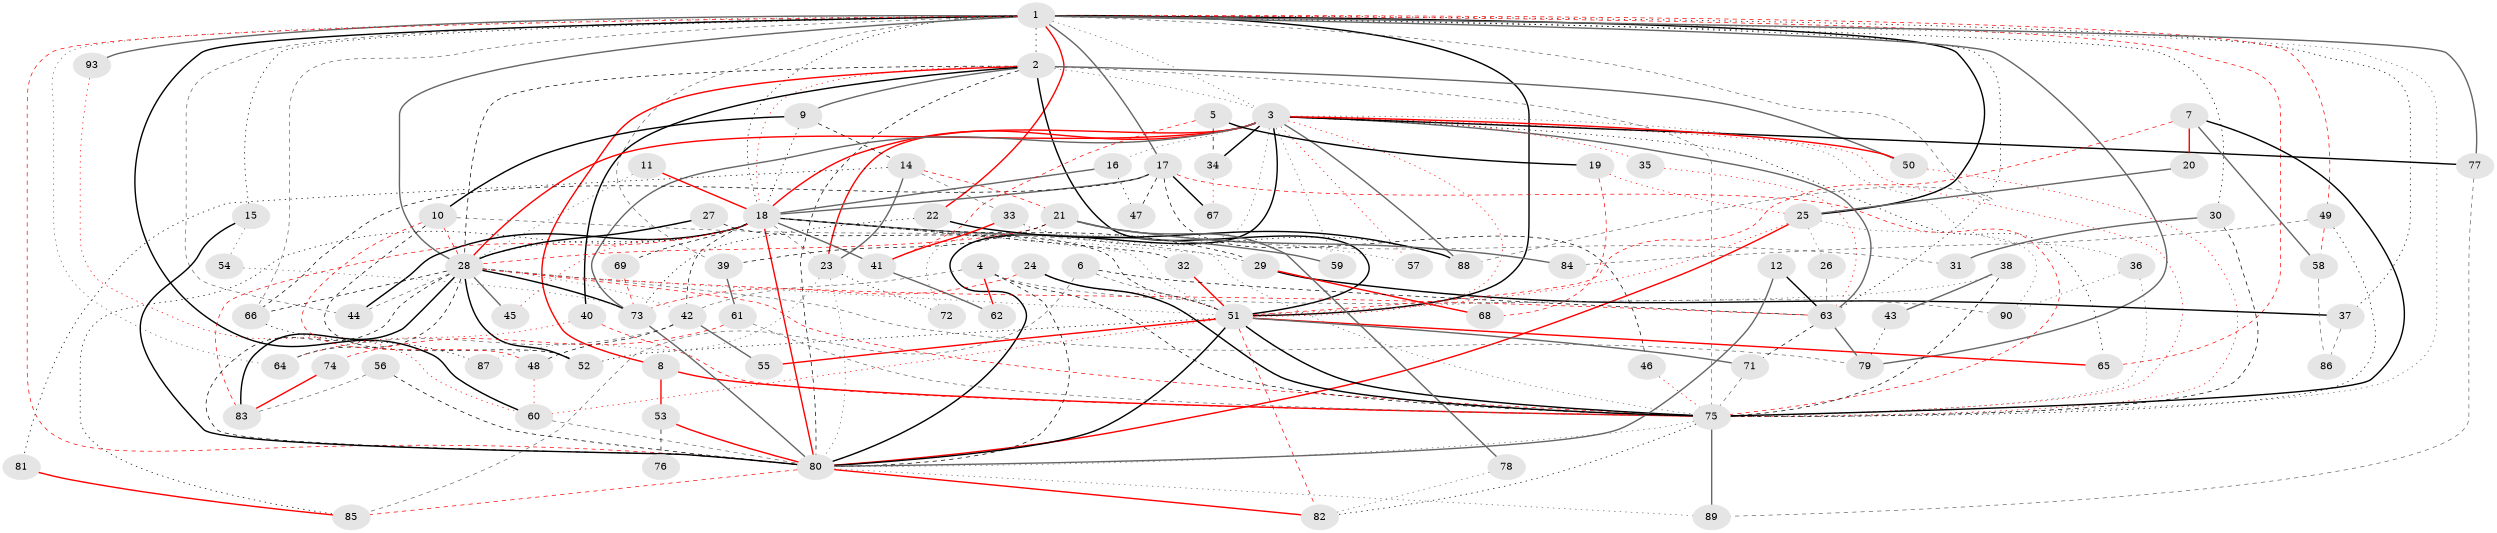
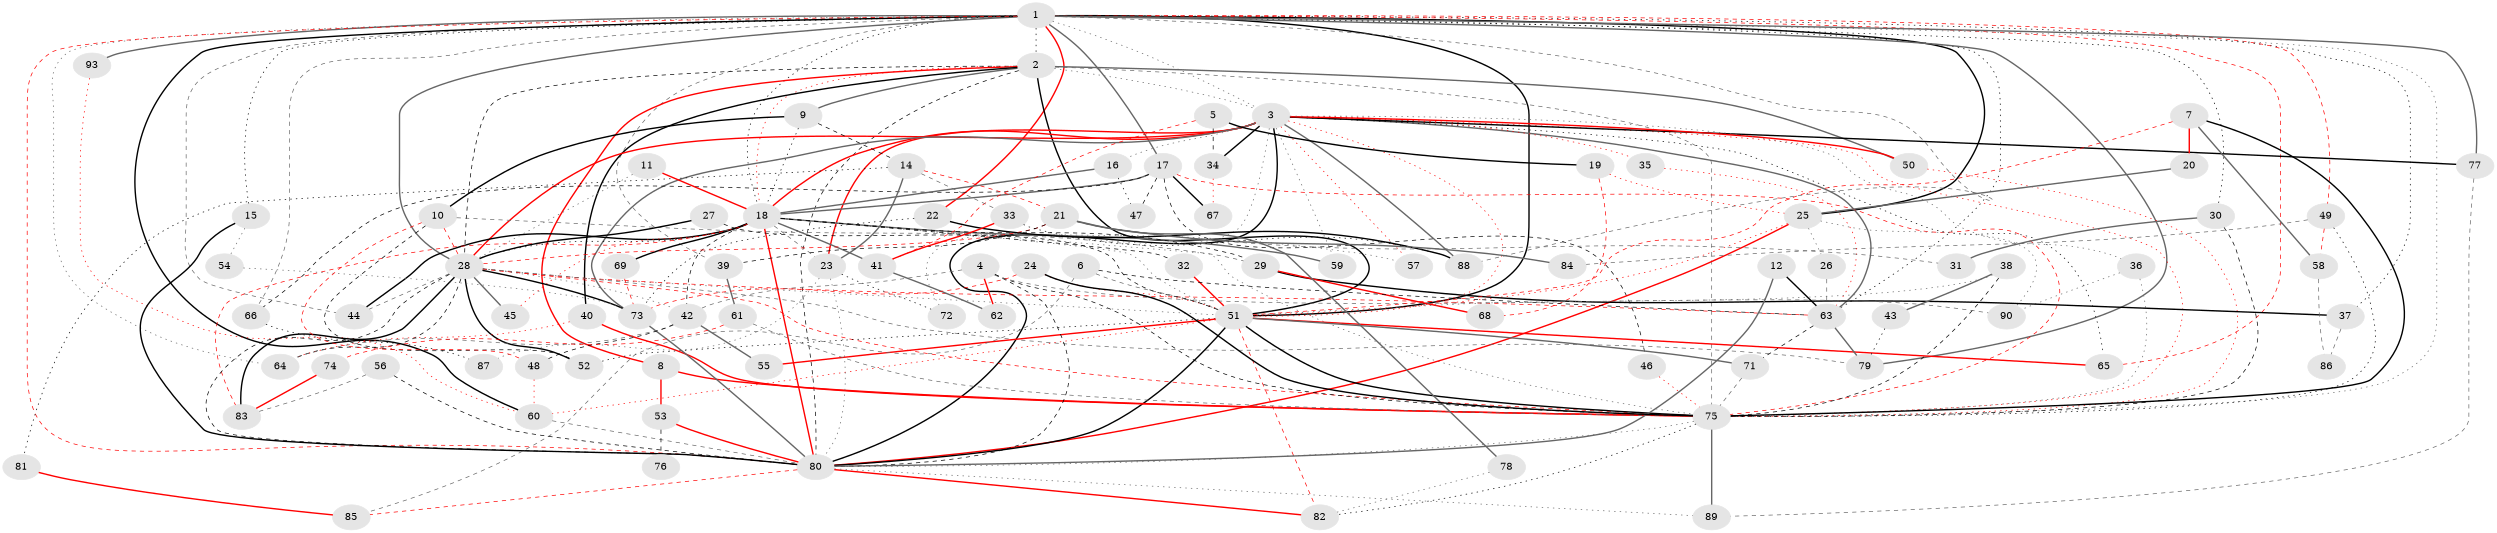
edge "18" -- "69": style dashed -> bold
edge "18" -- "85": removed
edge "28" -- "66": removed
edge "40" -- "75": style dashed -> bold
